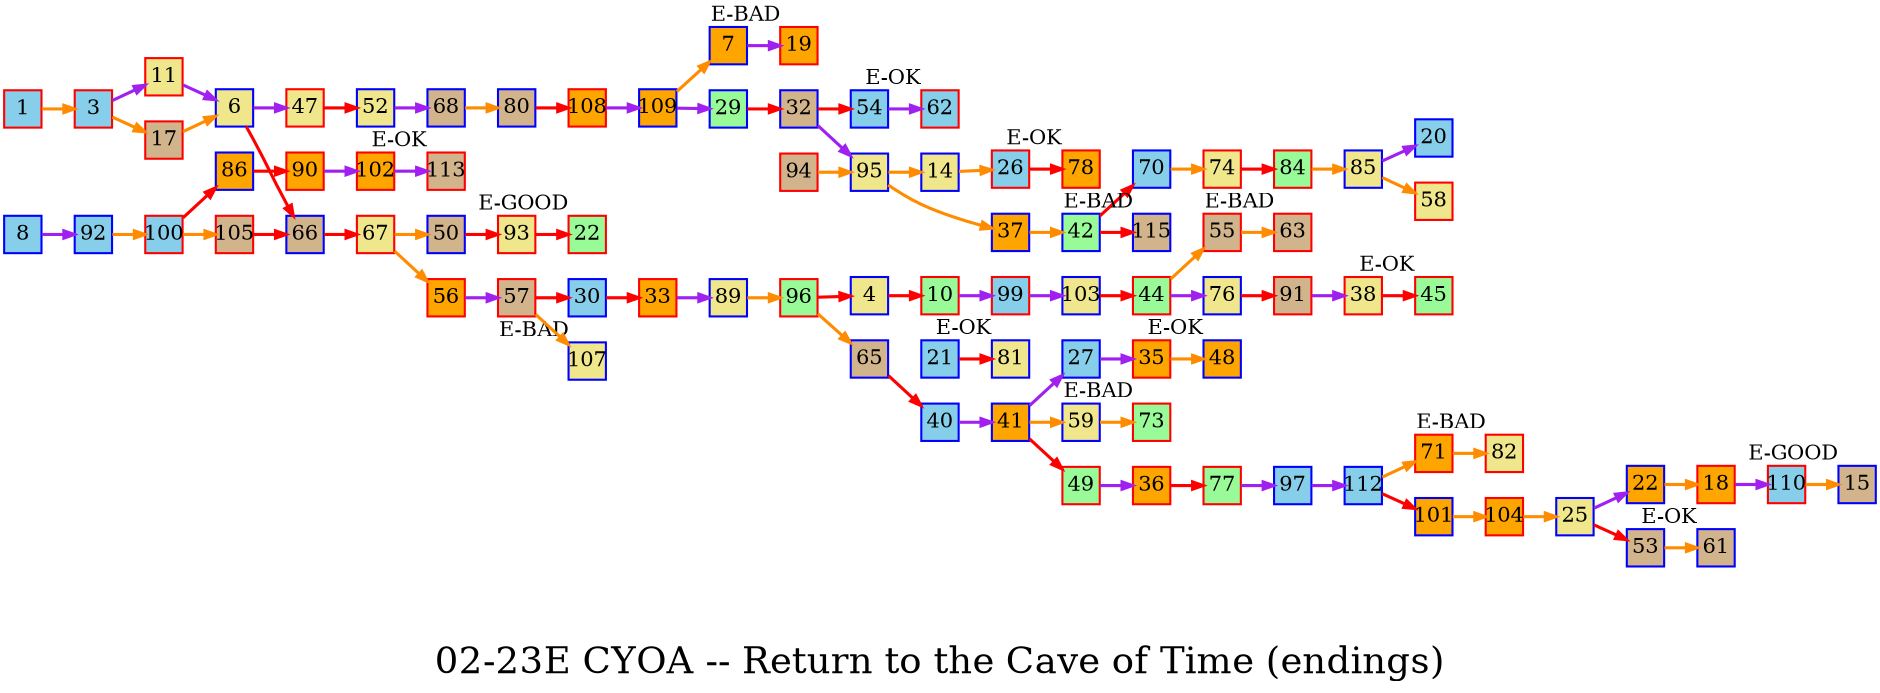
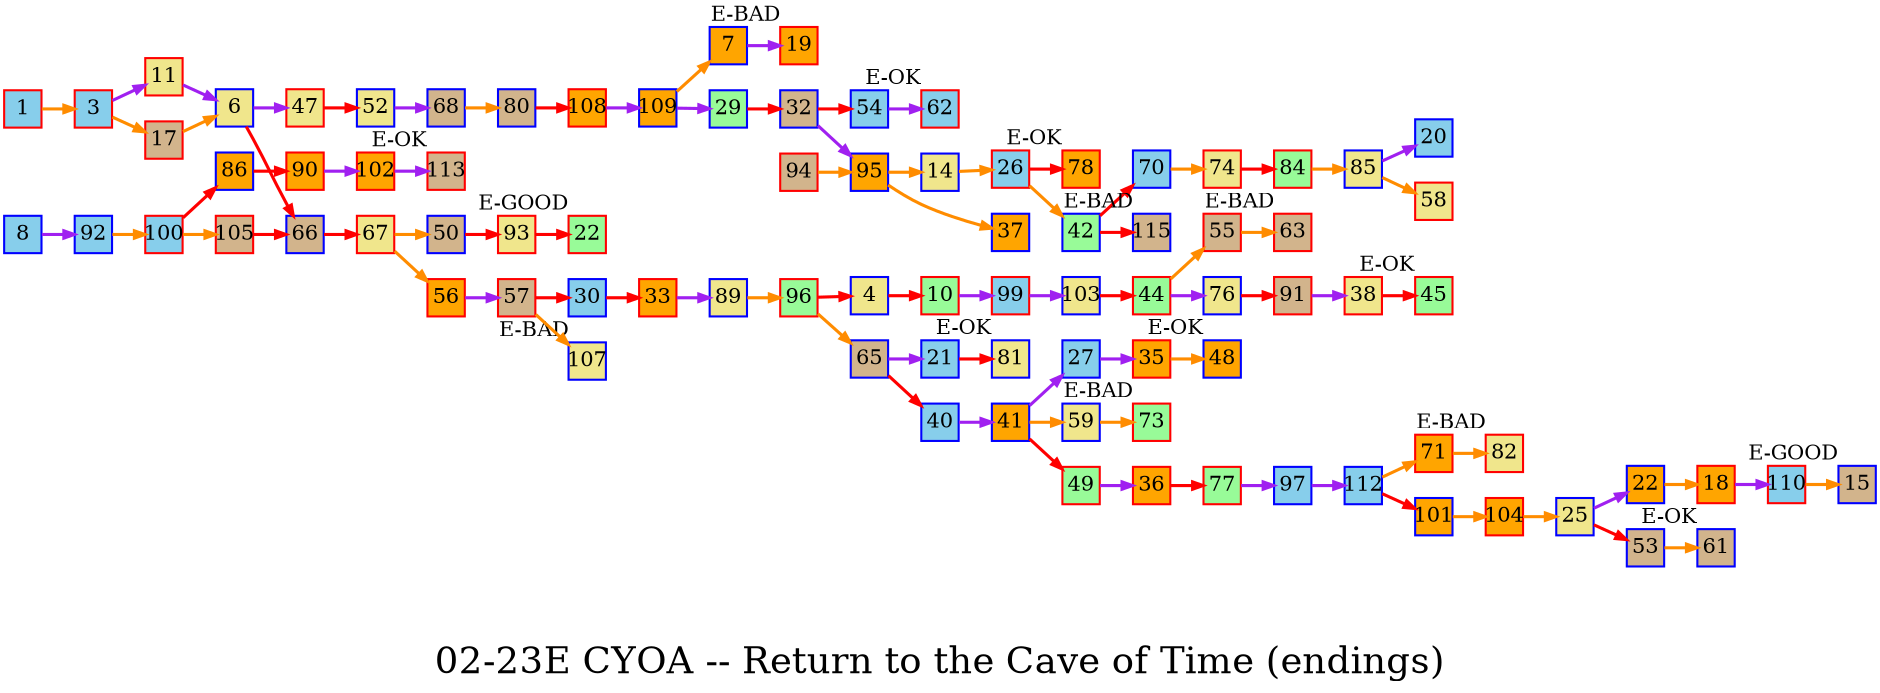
node "95": fillcolor khaki -> orange
edge "37" -> "42": now "26" -> "42"
edge "65" -> "21": added
